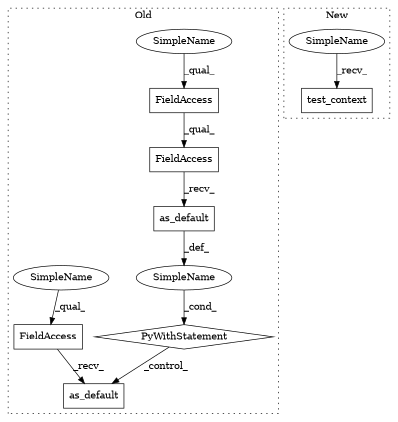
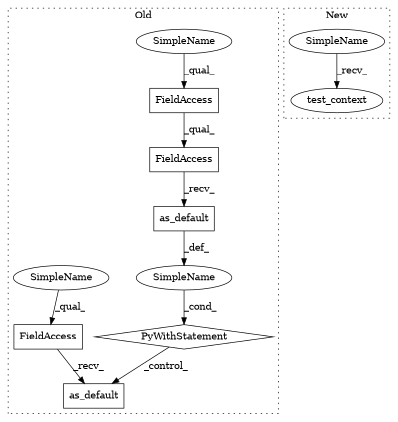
node "test_context": shape box -> ellipse
